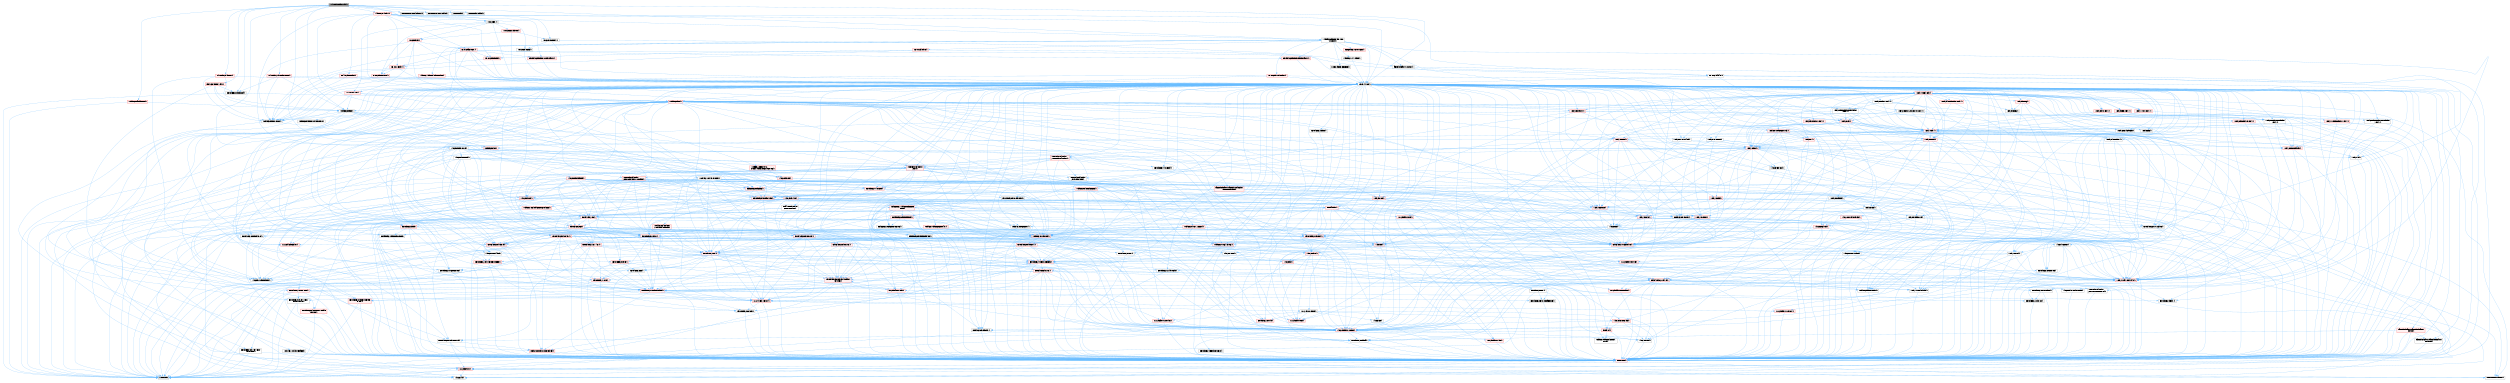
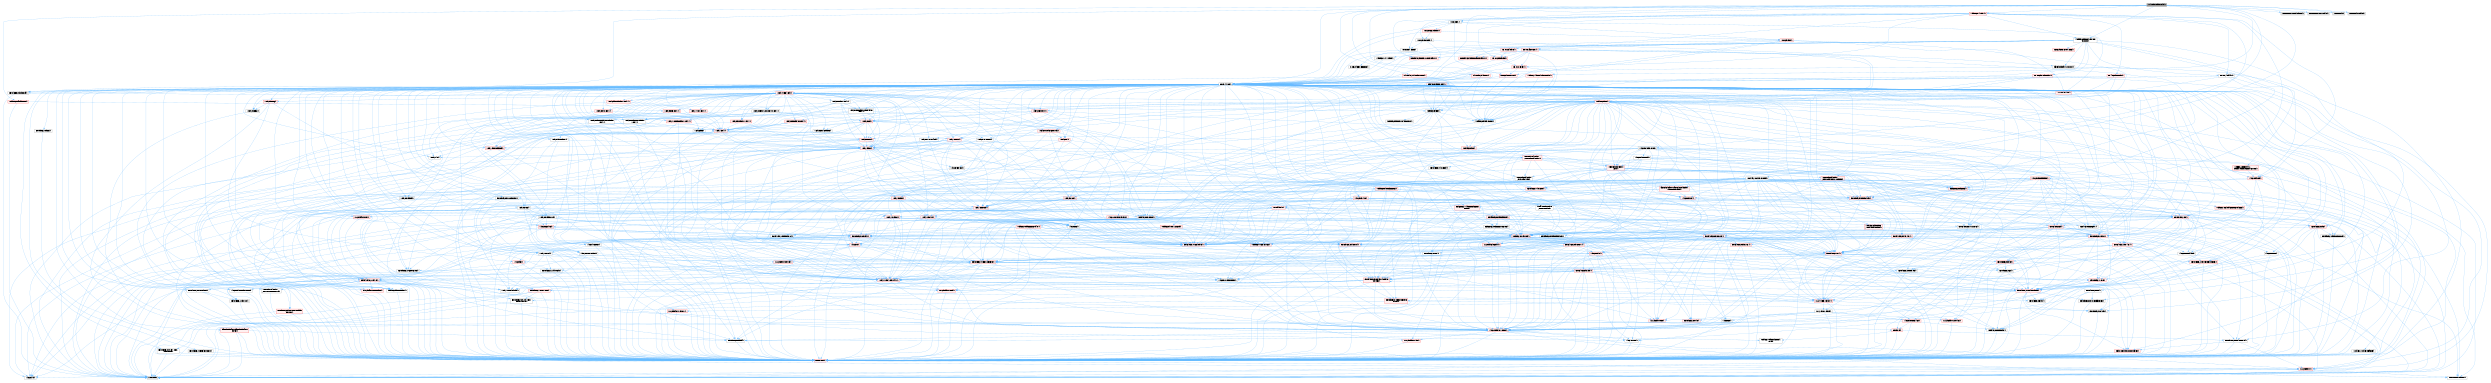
node "GenericPlatform/GenericPlatform Stricmp.h": removed
